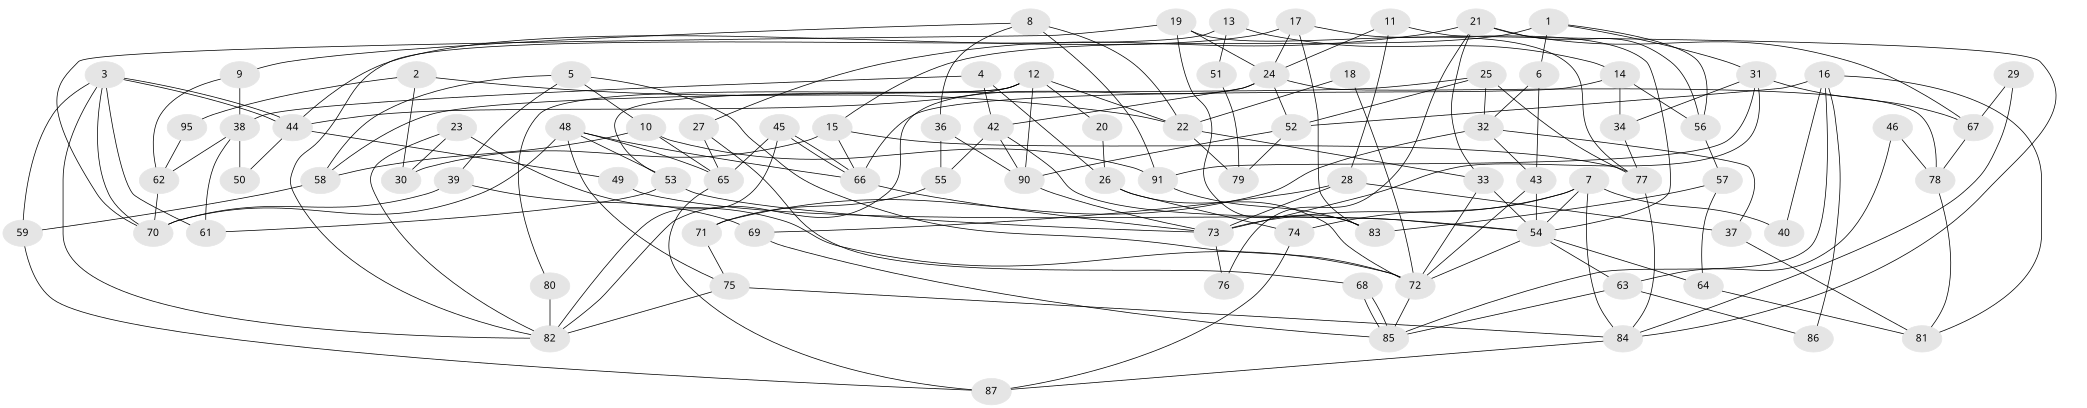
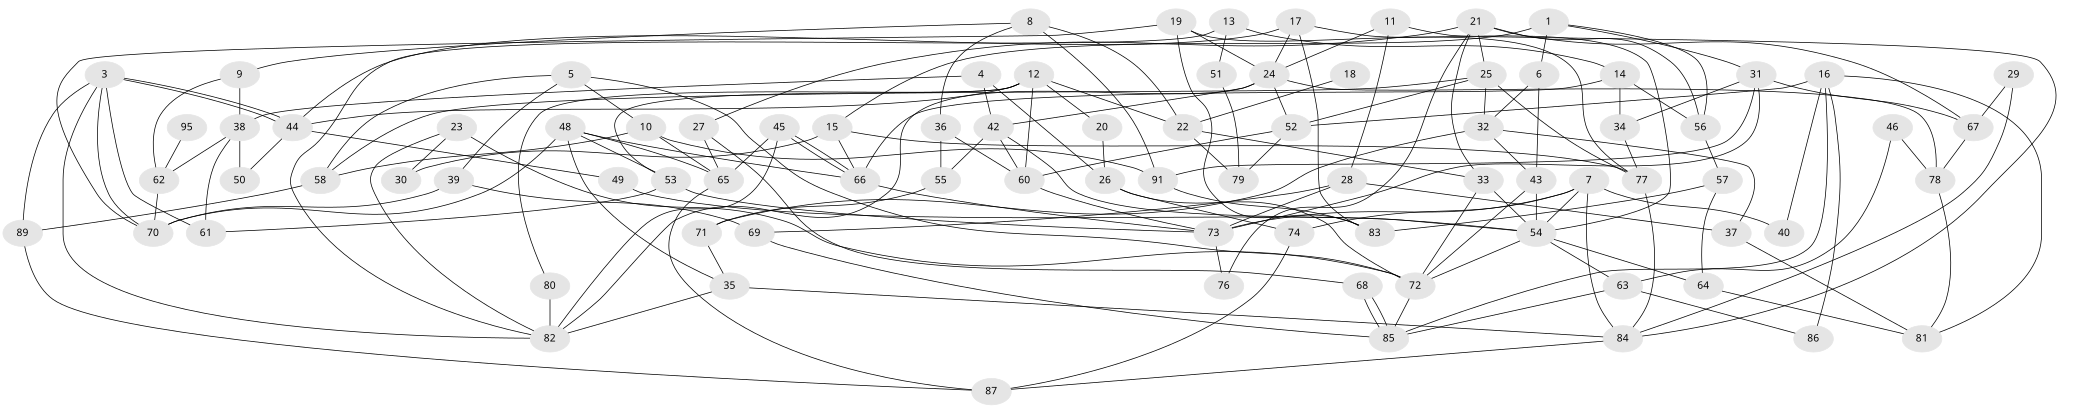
edge "21" -- "25": added
node "2": removed
edge "18" -- "72": removed
node "90": label "90" -> "60"
node "59": label "59" -> "89"
node "75": label "75" -> "35"
